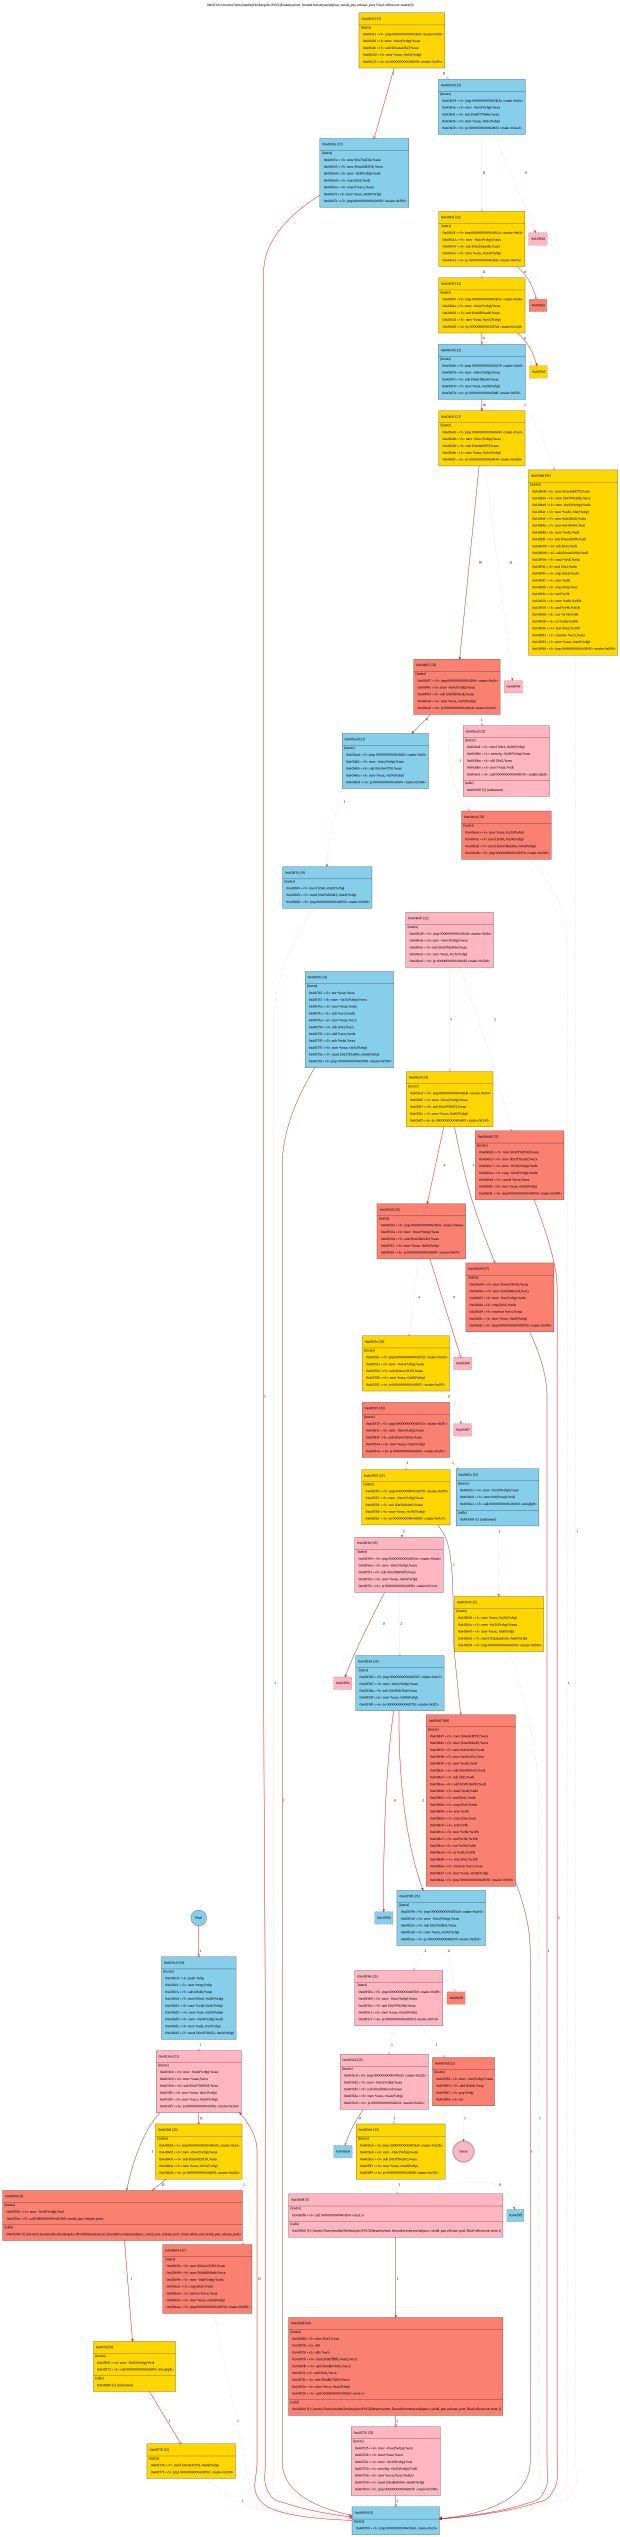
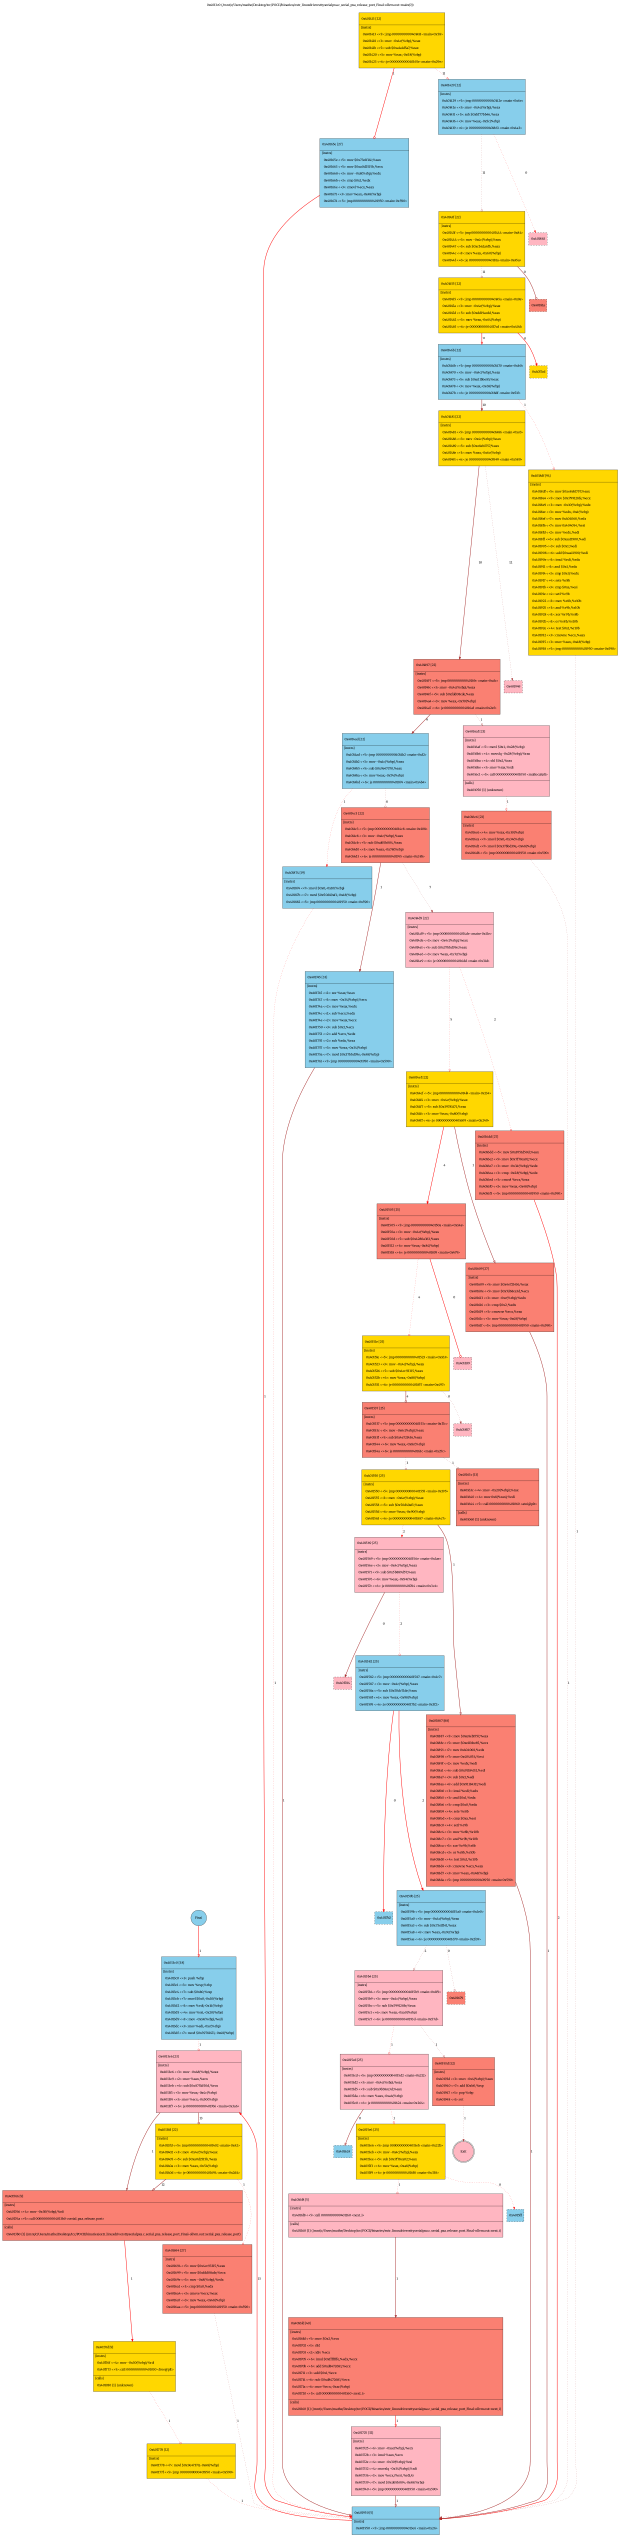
edge "0x401497 [22]" -> "0x4016c6 [23]": now "0x4016af [23]" -> "0x4016c6 [23]"
node "0x4014c3 [22]": added
edge "0x40151e [25]" -> "0x401537 [25]": added, label "4"
node "0x40163c [13]": fillcolor skyblue -> salmon
node "0x401649 [21]": removed
node "Users": label "Users" -> "Exit"
edge "0x40176f [9]" -> "0x401778 [12]": style bold -> dotted
